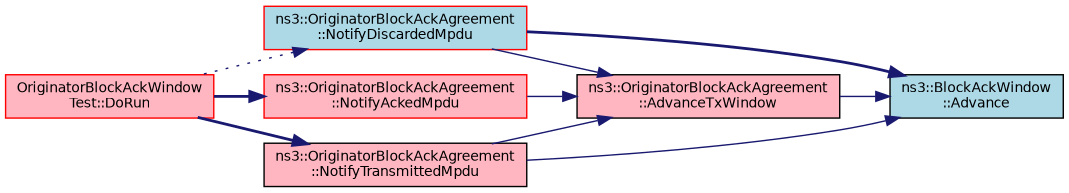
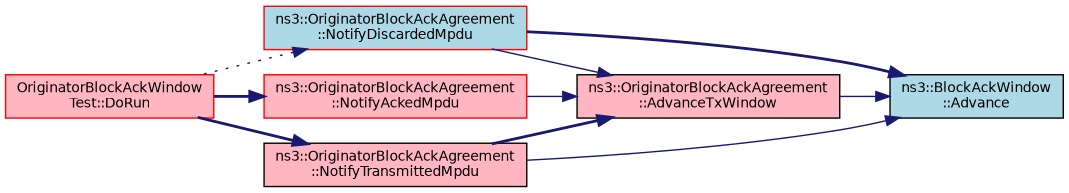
edge "ns3::OriginatorBlockAckAgreement ::NotifyTransmittedMpdu" -> "ns3::OriginatorBlockAckAgreement ::AdvanceTxWindow": style solid -> bold
